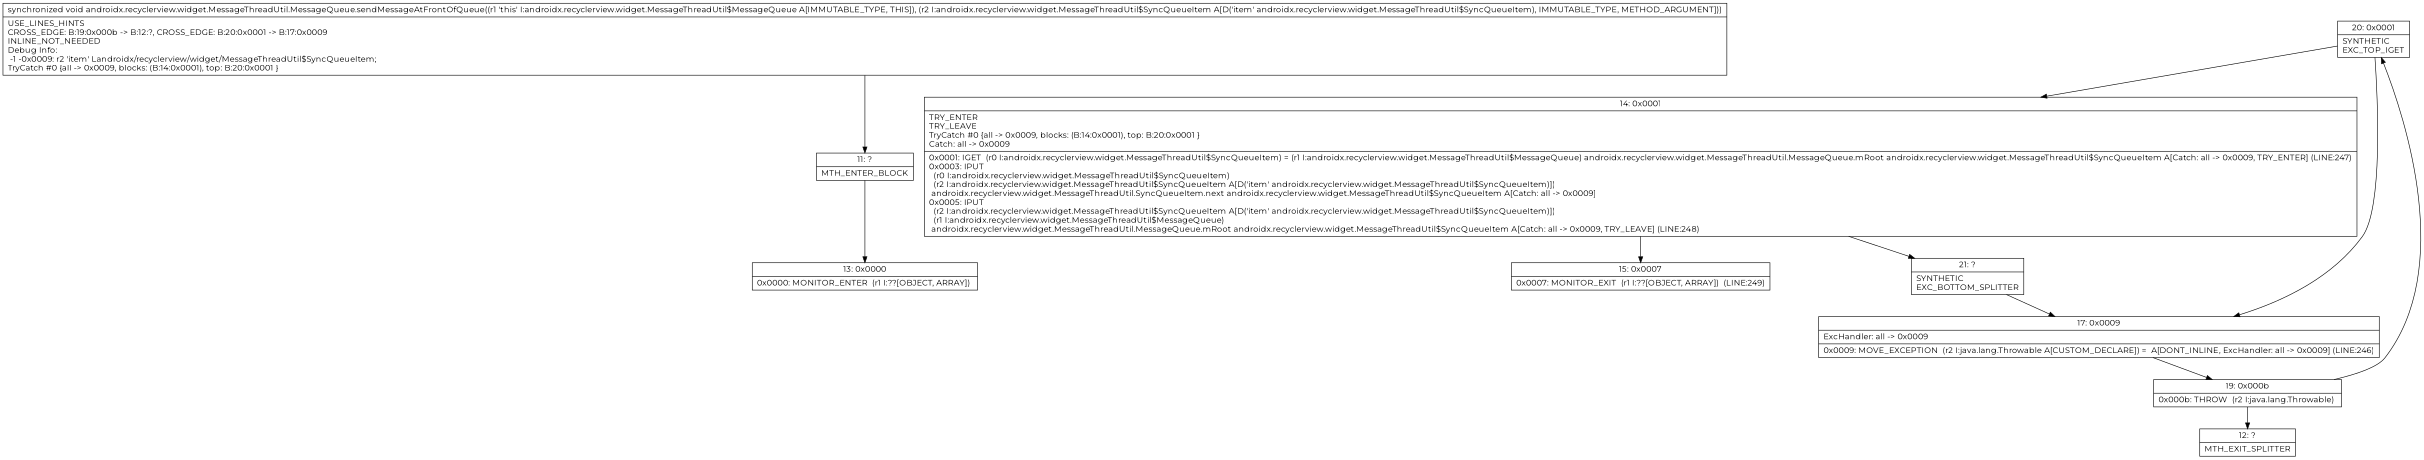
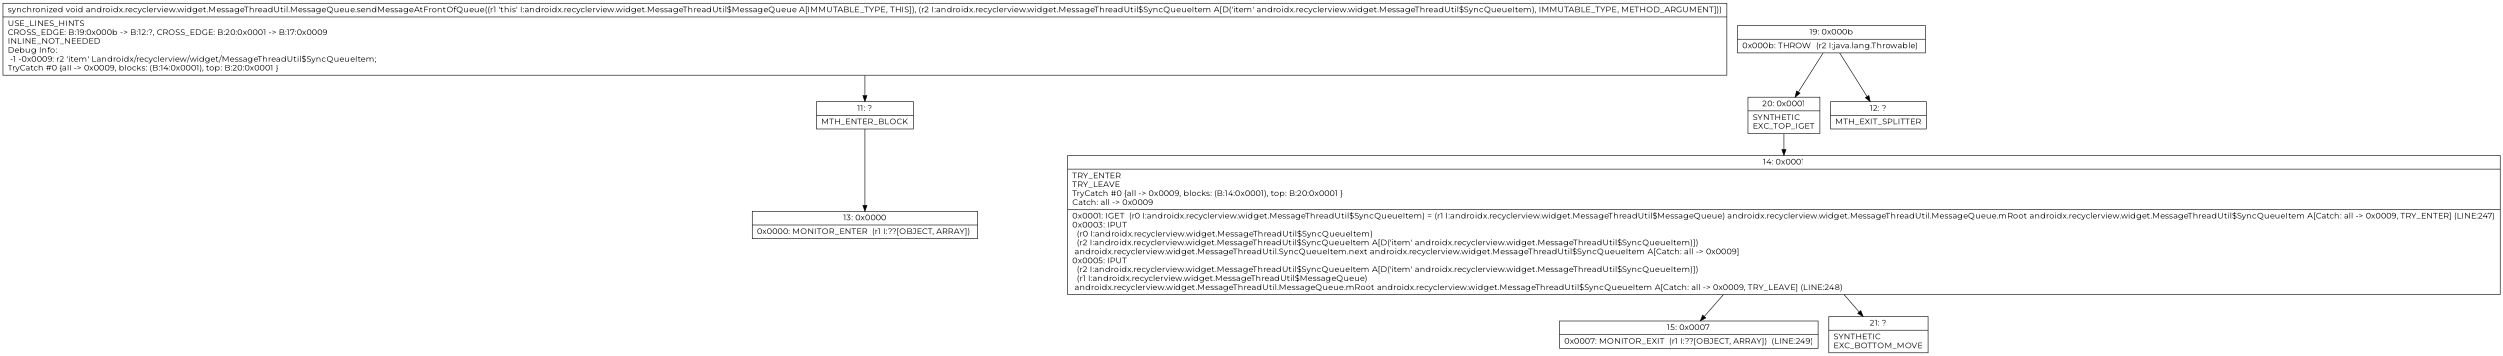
node "21: ?": text "EXC_BOTTOM_SPLITTER" -> "EXC_BOTTOM_MOVE"
node "17: 0x0009": removed
